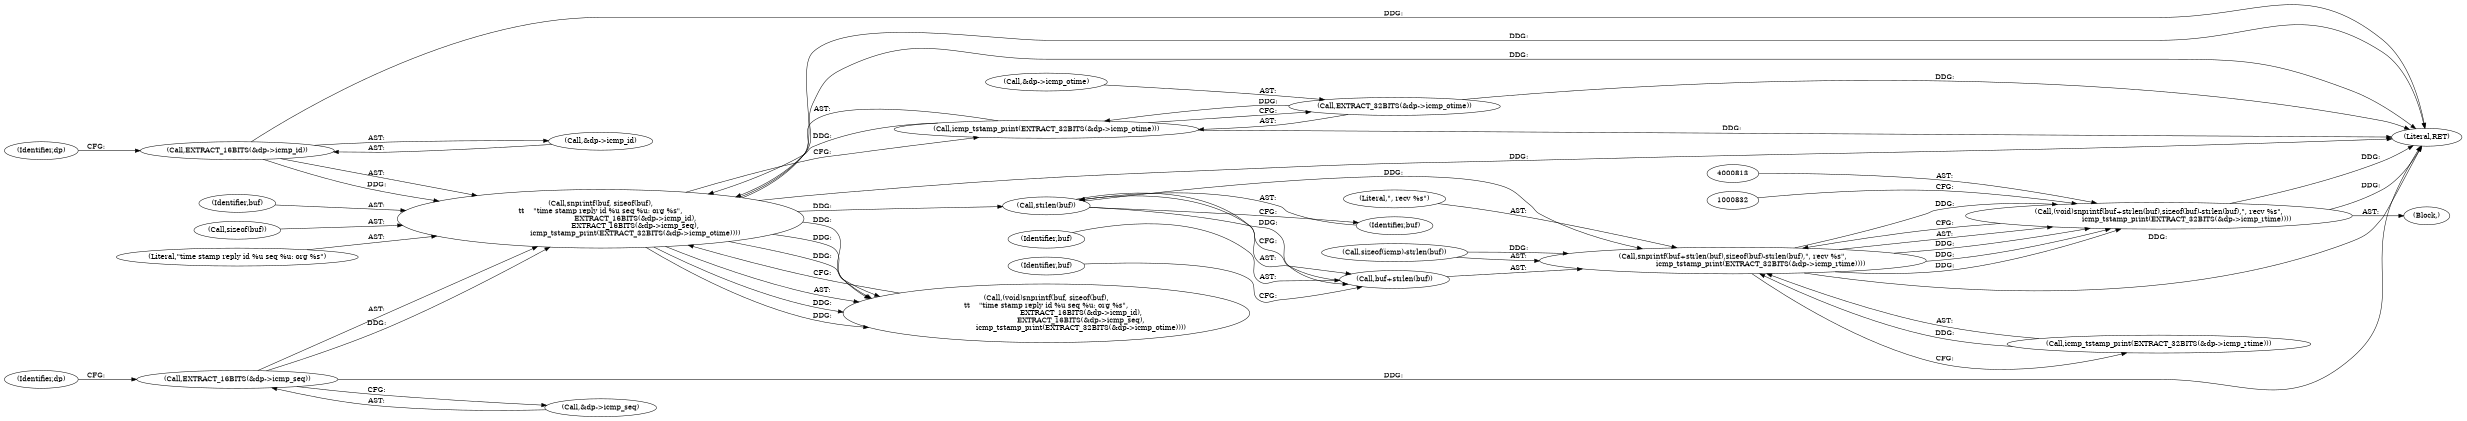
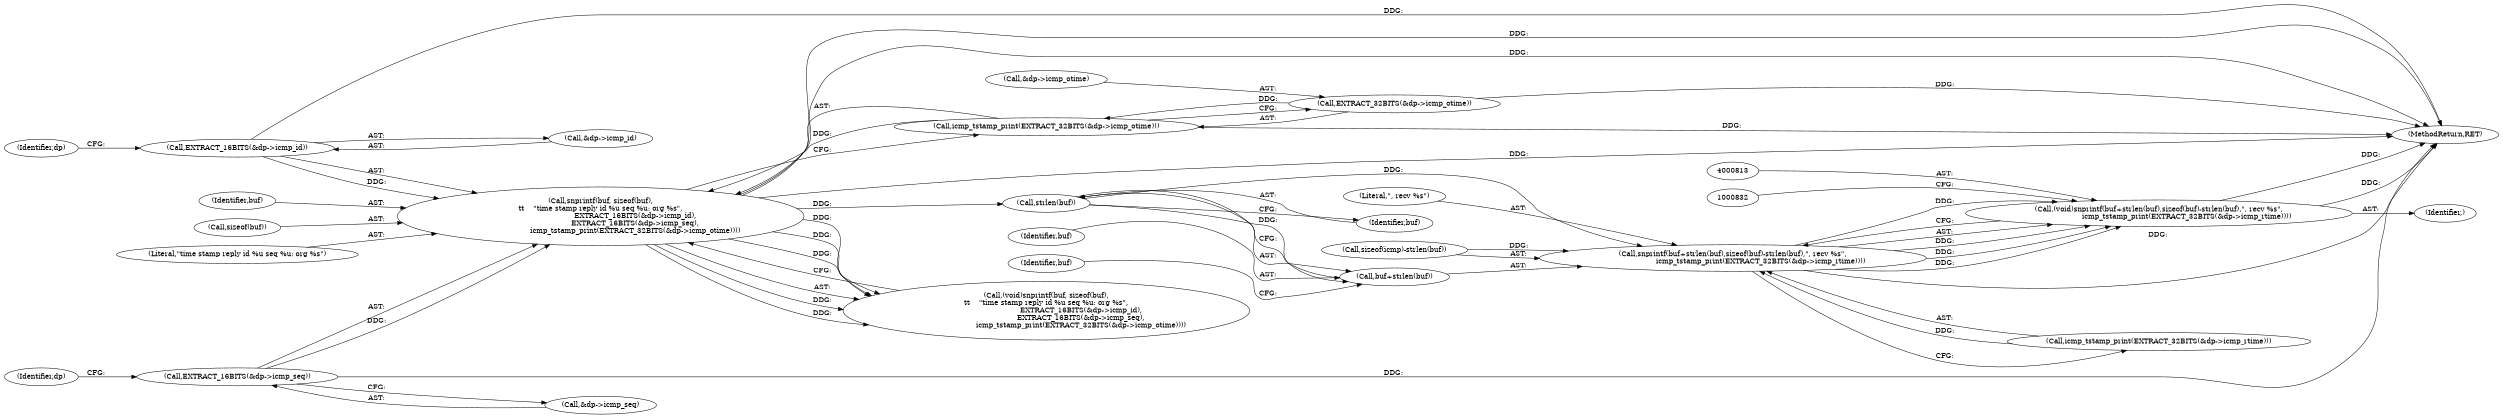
node "(Literal,RET)": label "(Literal,RET)" -> "(MethodReturn,RET)"
node "(Block,)": label "(Block,)" -> "(Identifier,)"
